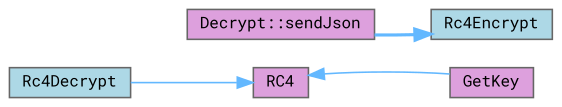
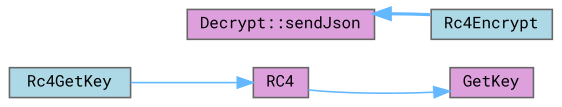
edge "Decrypt::sendJson" -> "Rc4Encrypt": reversed
edge "GetKey" -> "RC4": reversed
node "Rc4Decrypt": label "Rc4Decrypt" -> "Rc4GetKey"
